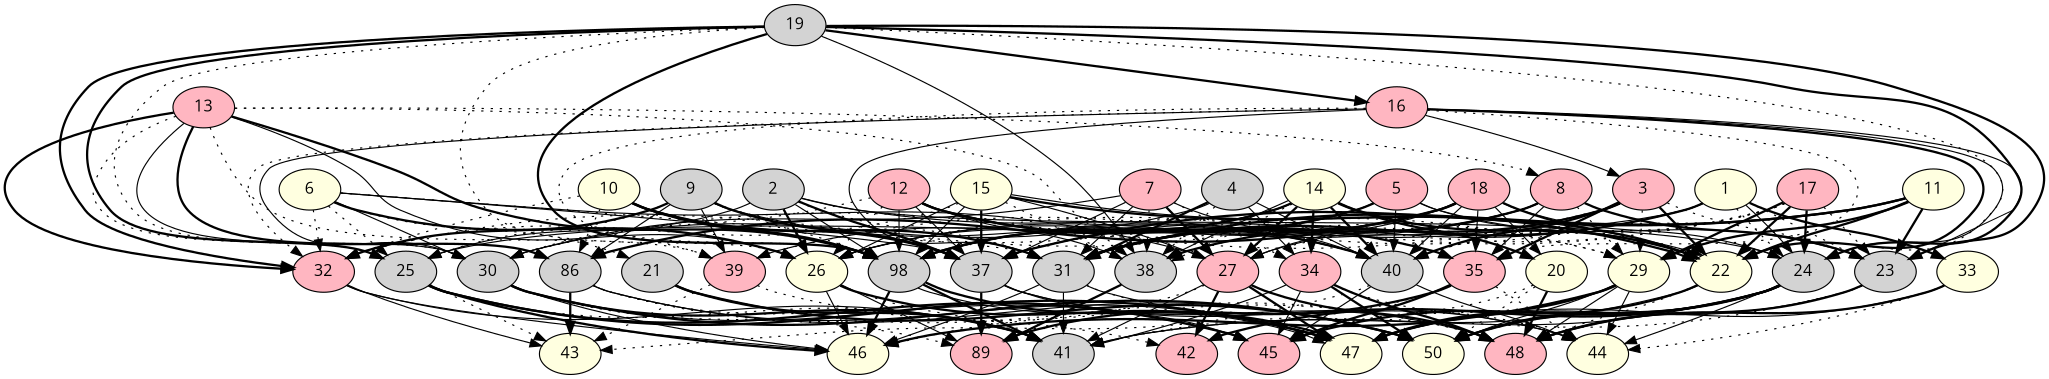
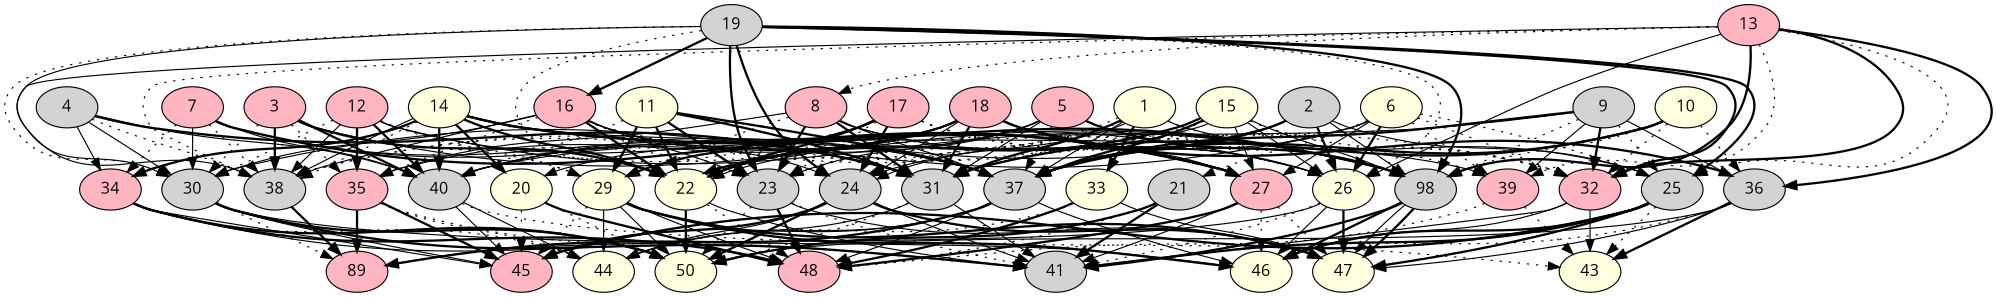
edge "16" -> "3": now "16" -> "38"
edge "3" -> "35": style bold -> dotted
edge "10" -> "98": style bold -> dotted
node "86": label "86" -> "36"
edge "27" -> "47": style bold -> dotted
edge "25" -> "41": style dotted -> bold
edge "31" -> "46": now "37" -> "46"
node "42": removed
